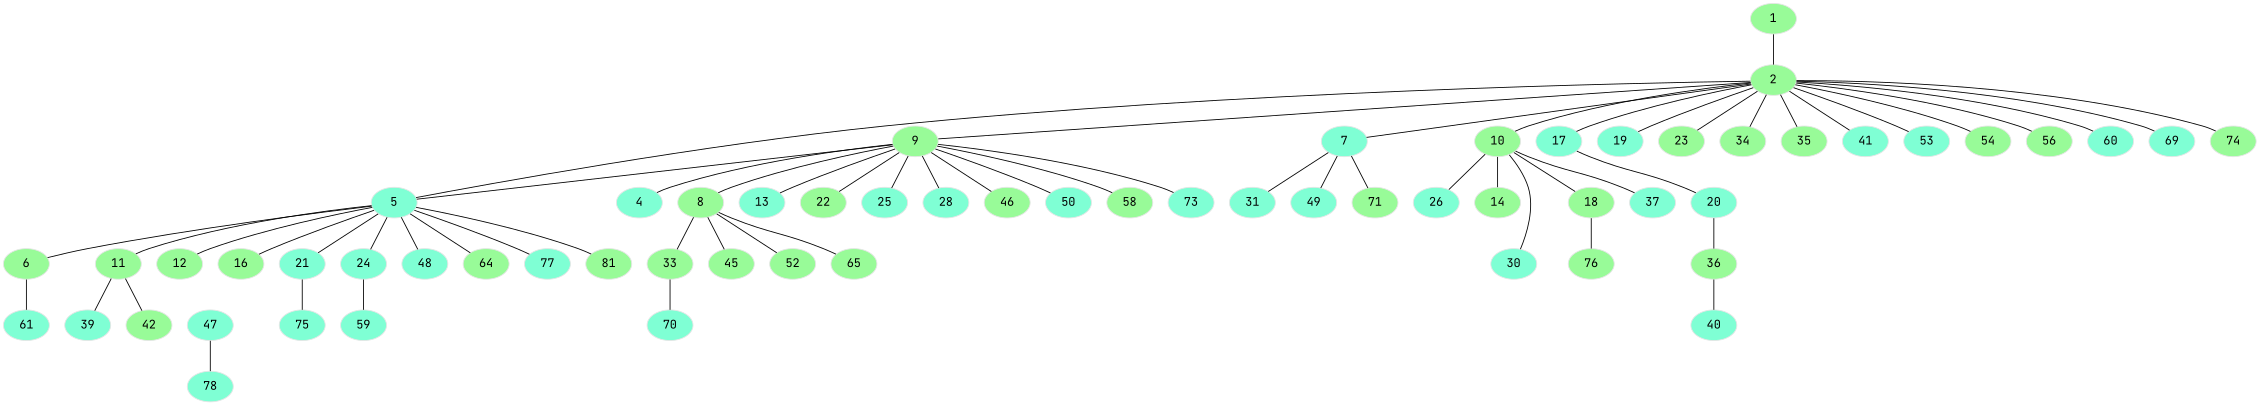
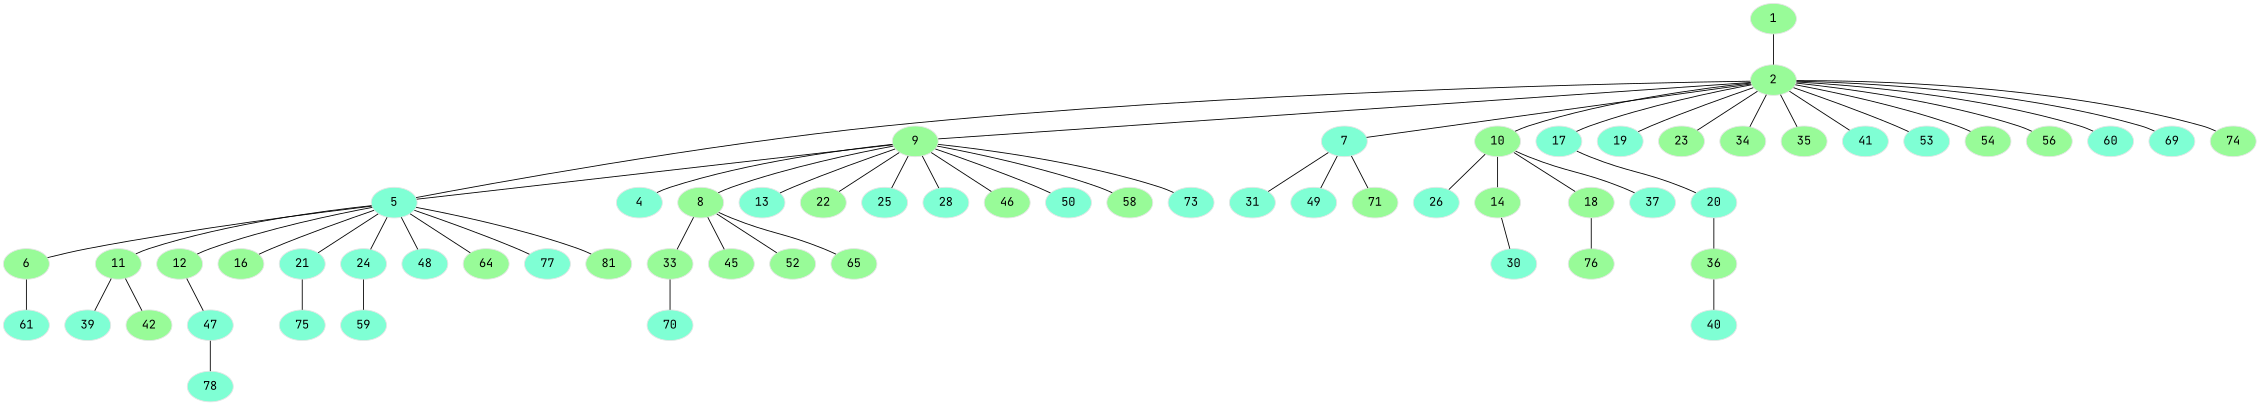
edge "10" -- "30": now "14" -- "30"
edge "12" -- "47": added
